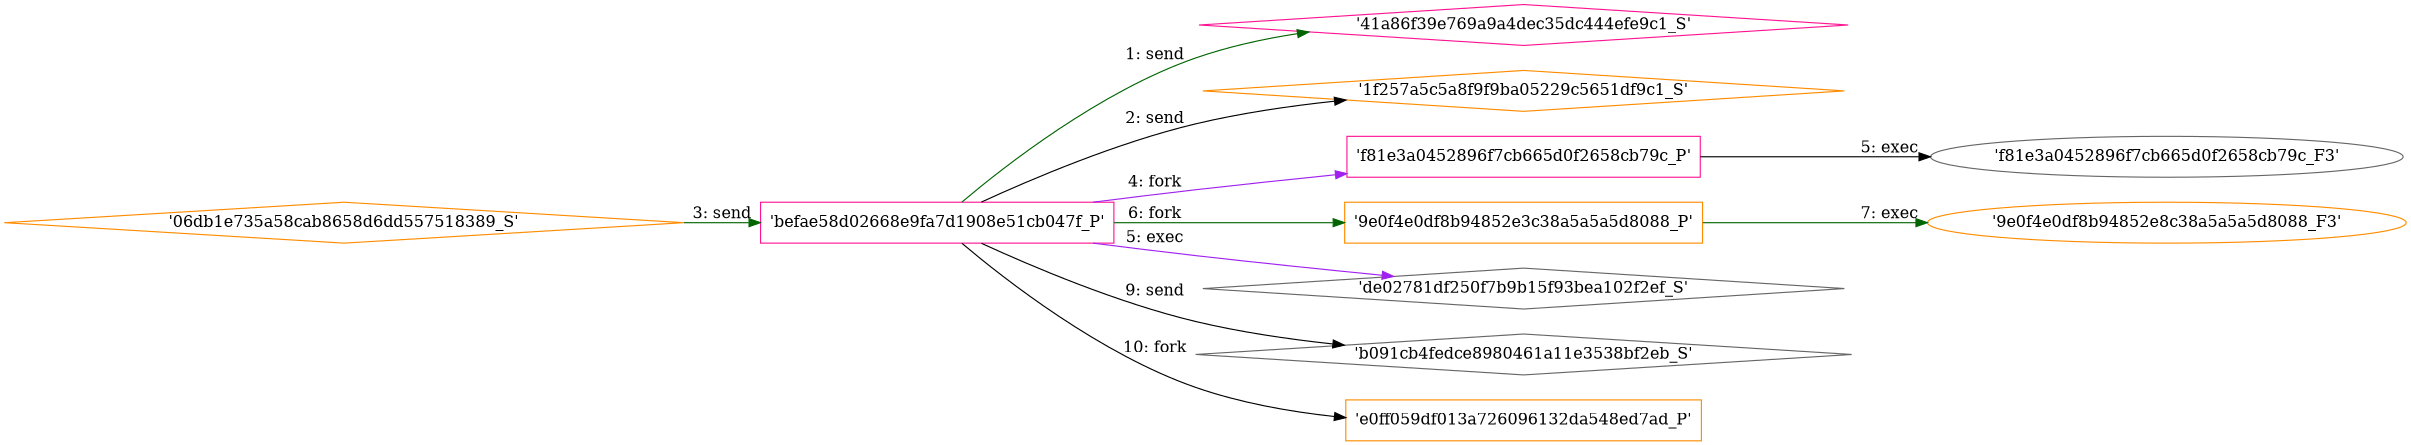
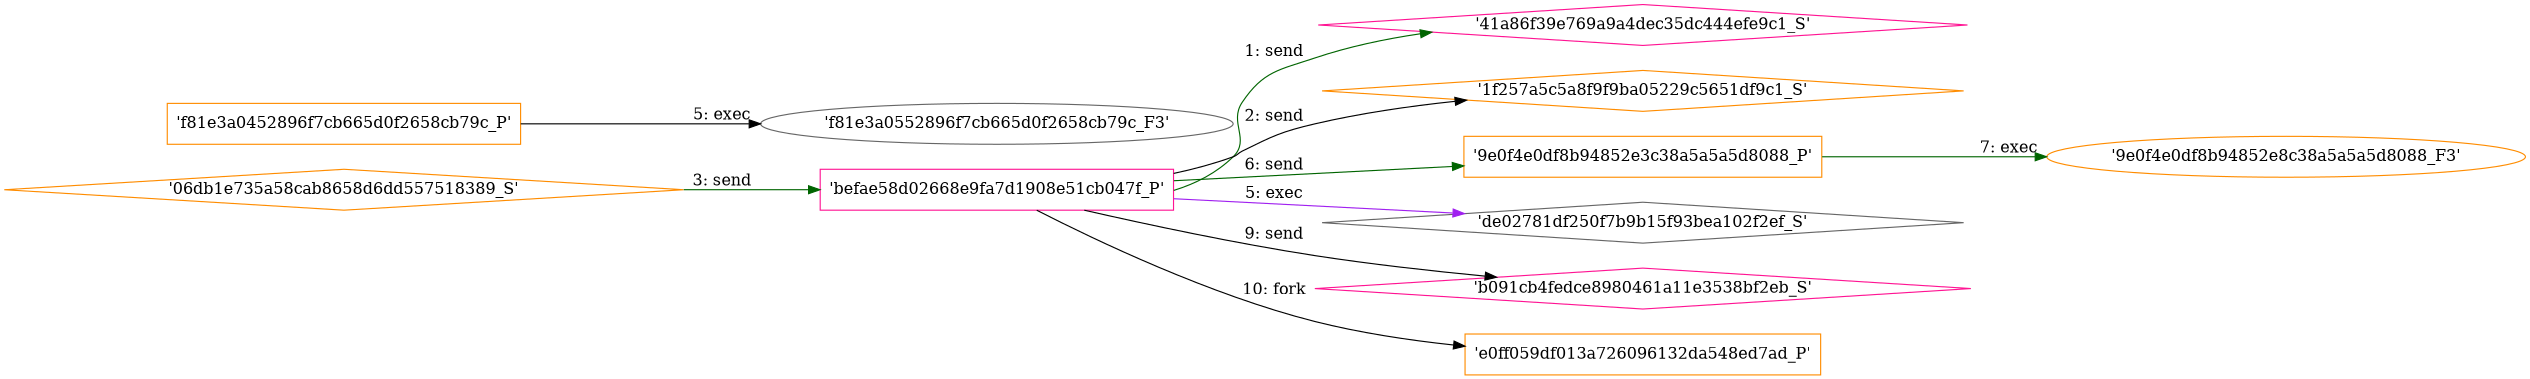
node "'f81e3a0452896f7cb665d0f2658cb79c_P'": color deeppink -> darkorange
node "'f81e3a0452896f7cb665d0f2658cb79c_F3'": label "'f81e3a0452896f7cb665d0f2658cb79c_F3'" -> "'f81e3a0552896f7cb665d0f2658cb79c_F3'"
edge "'befae58d02668e9fa7d1908e51cb047f_P'" -> "'f81e3a0452896f7cb665d0f2658cb79c_P'": removed, label "4: fork"
edge "'befae58d02668e9fa7d1908e51cb047f_P'" -> "'9e0f4e0df8b94852e3c38a5a5a5d8088_P'": label "6: fork" -> "6: send"
node "'b091cb4fedce8980461a11e3538bf2eb_S'": color gray40 -> deeppink
